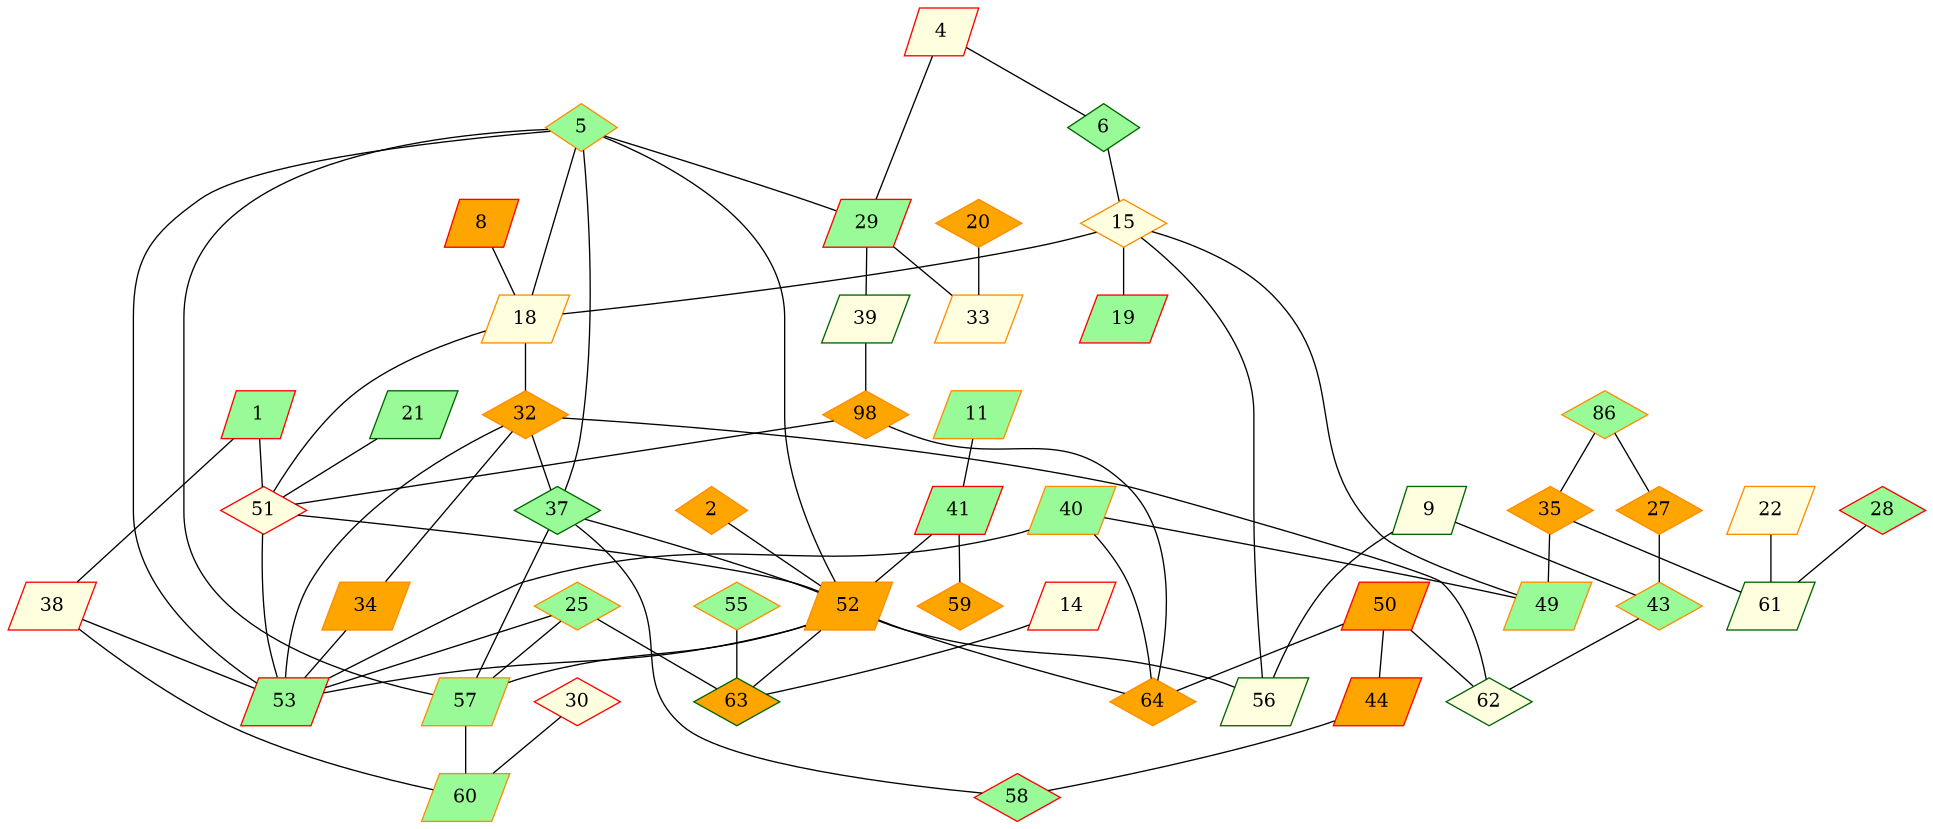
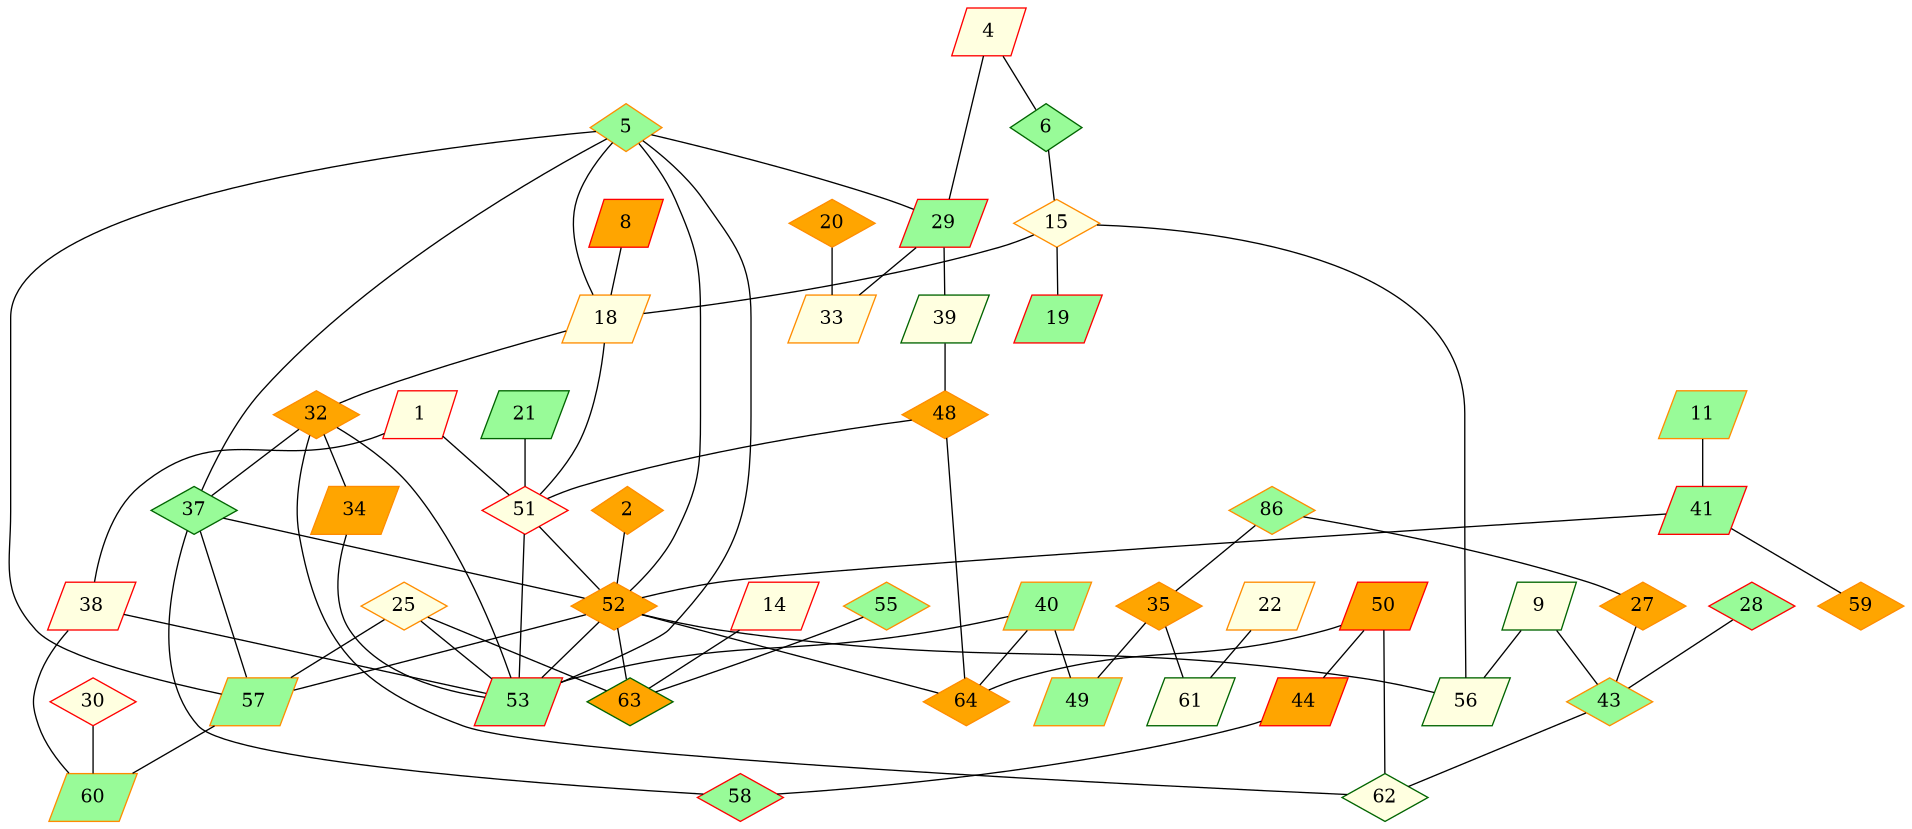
node "1": fillcolor palegreen -> lightyellow
node "98": label "98" -> "48"
edge "15" -- "49": removed
edge "28" -- "61": now "28" -- "43"
node "25": fillcolor palegreen -> lightyellow
node "52": shape parallelogram -> diamond
